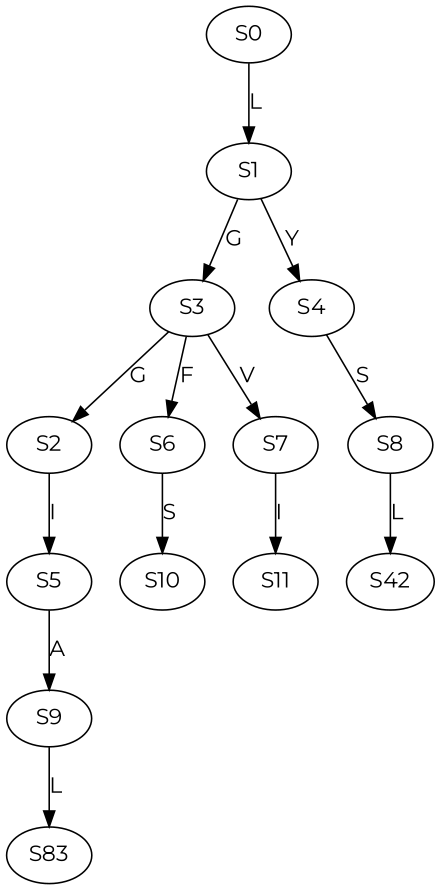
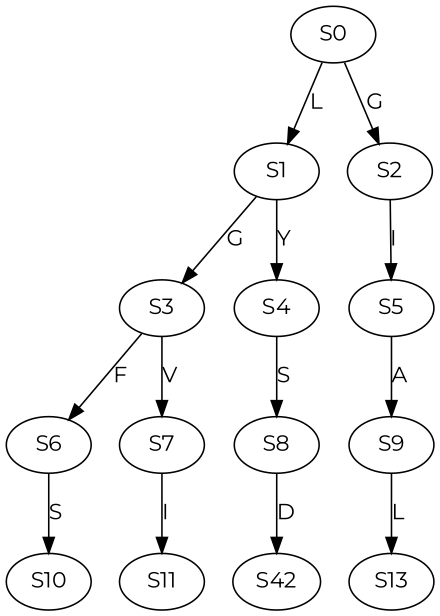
edge "S3" -> "S2": now "S0" -> "S2"
edge "S8" -> "S42": label "L" -> "D"
node "S83": label "S83" -> "S13"
